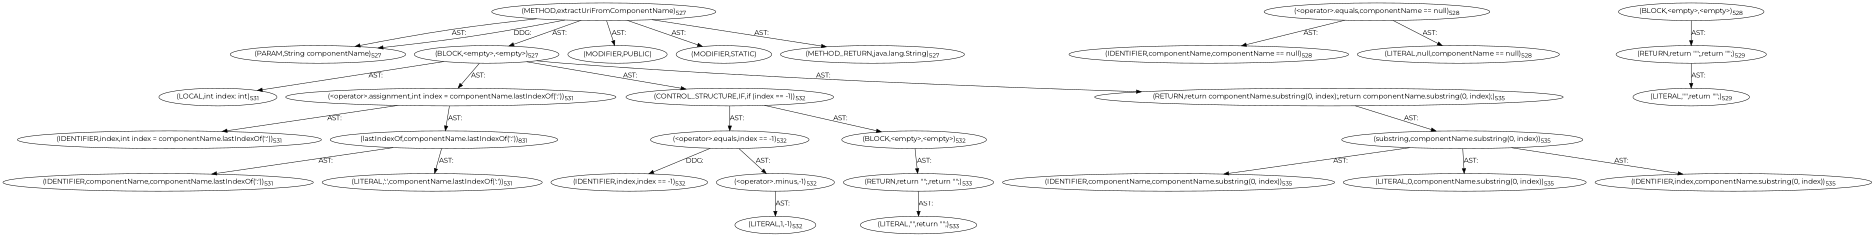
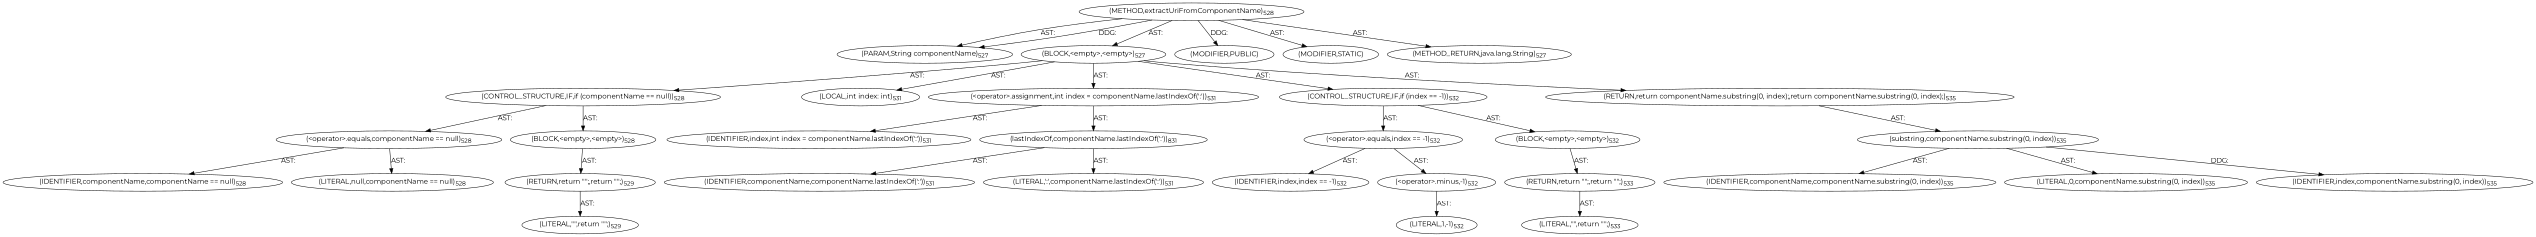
node "(METHOD,extractUriFromComponentName)": text "527" -> "528"
edge "(METHOD,extractUriFromComponentName)" -> "(MODIFIER,PUBLIC)": label "AST: " -> "DDG: "
node "(CONTROL_STRUCTURE,IF,if (componentName == null))": added
edge "(<operator>.equals,index == -1)" -> "(IDENTIFIER,index,index == -1)": label "DDG: " -> "AST: "
edge "(substring,componentName.substring(0, index))" -> "(IDENTIFIER,index,componentName.substring(0, index))": label "AST: " -> "DDG: "
